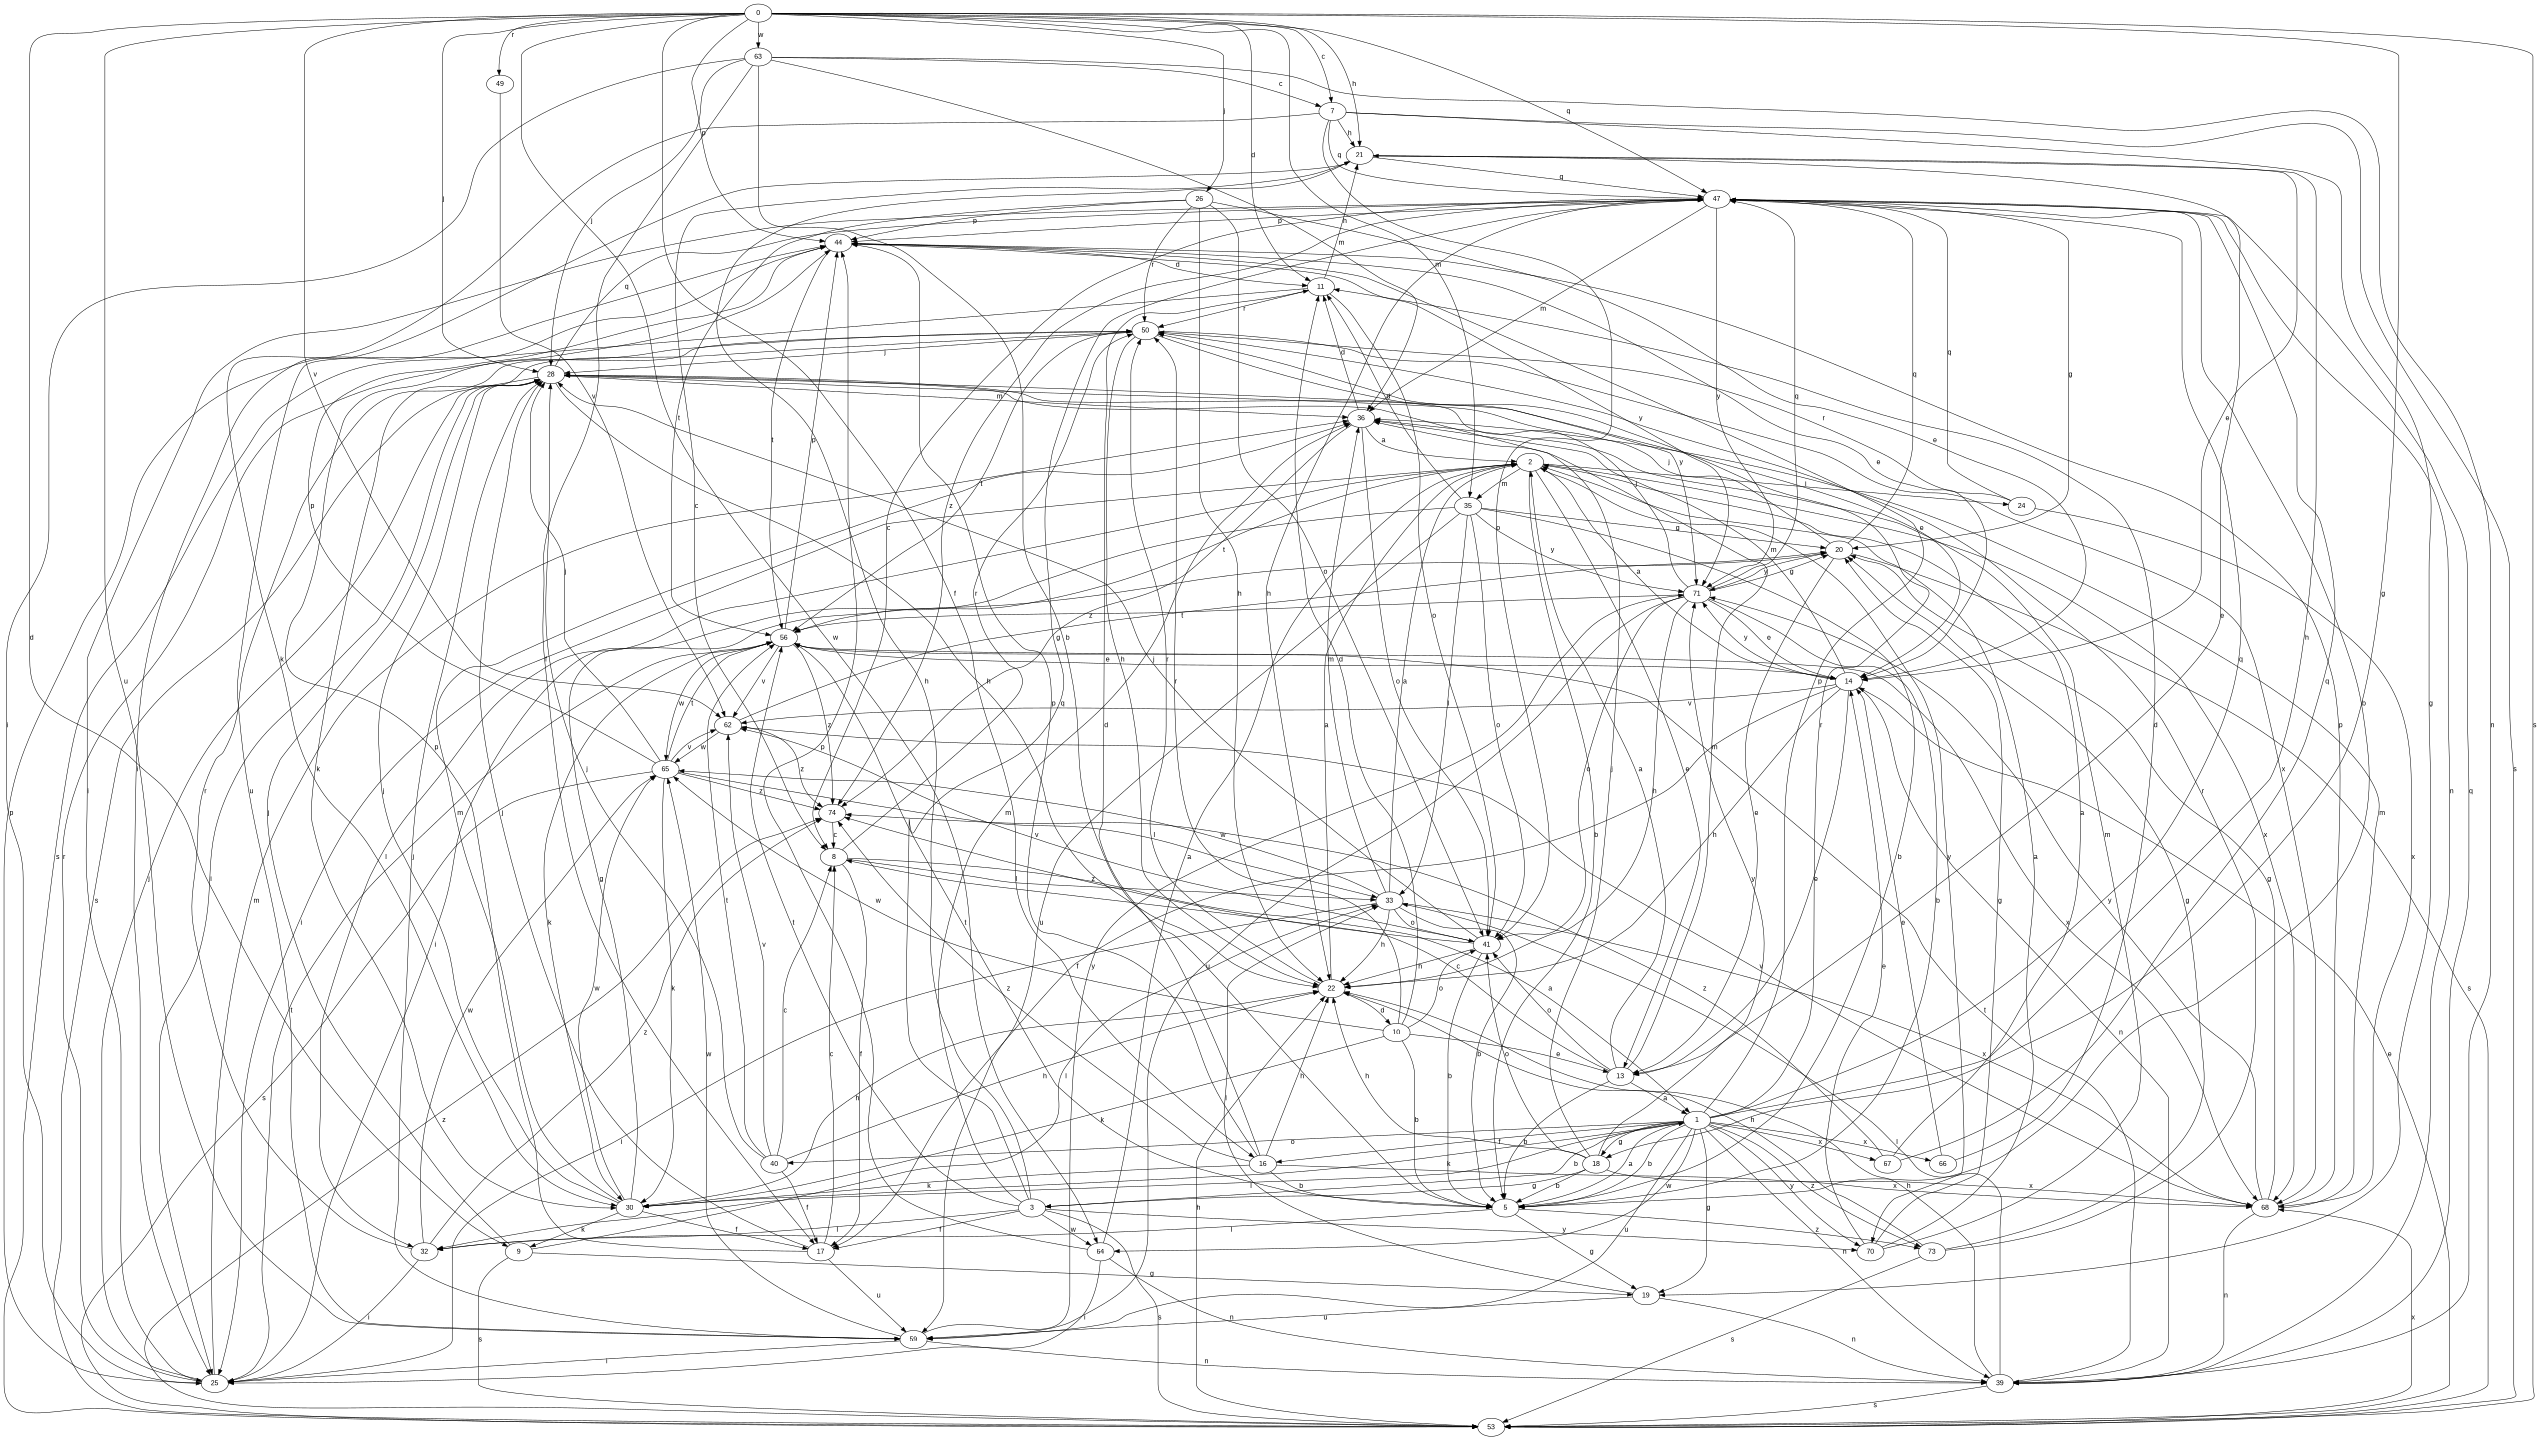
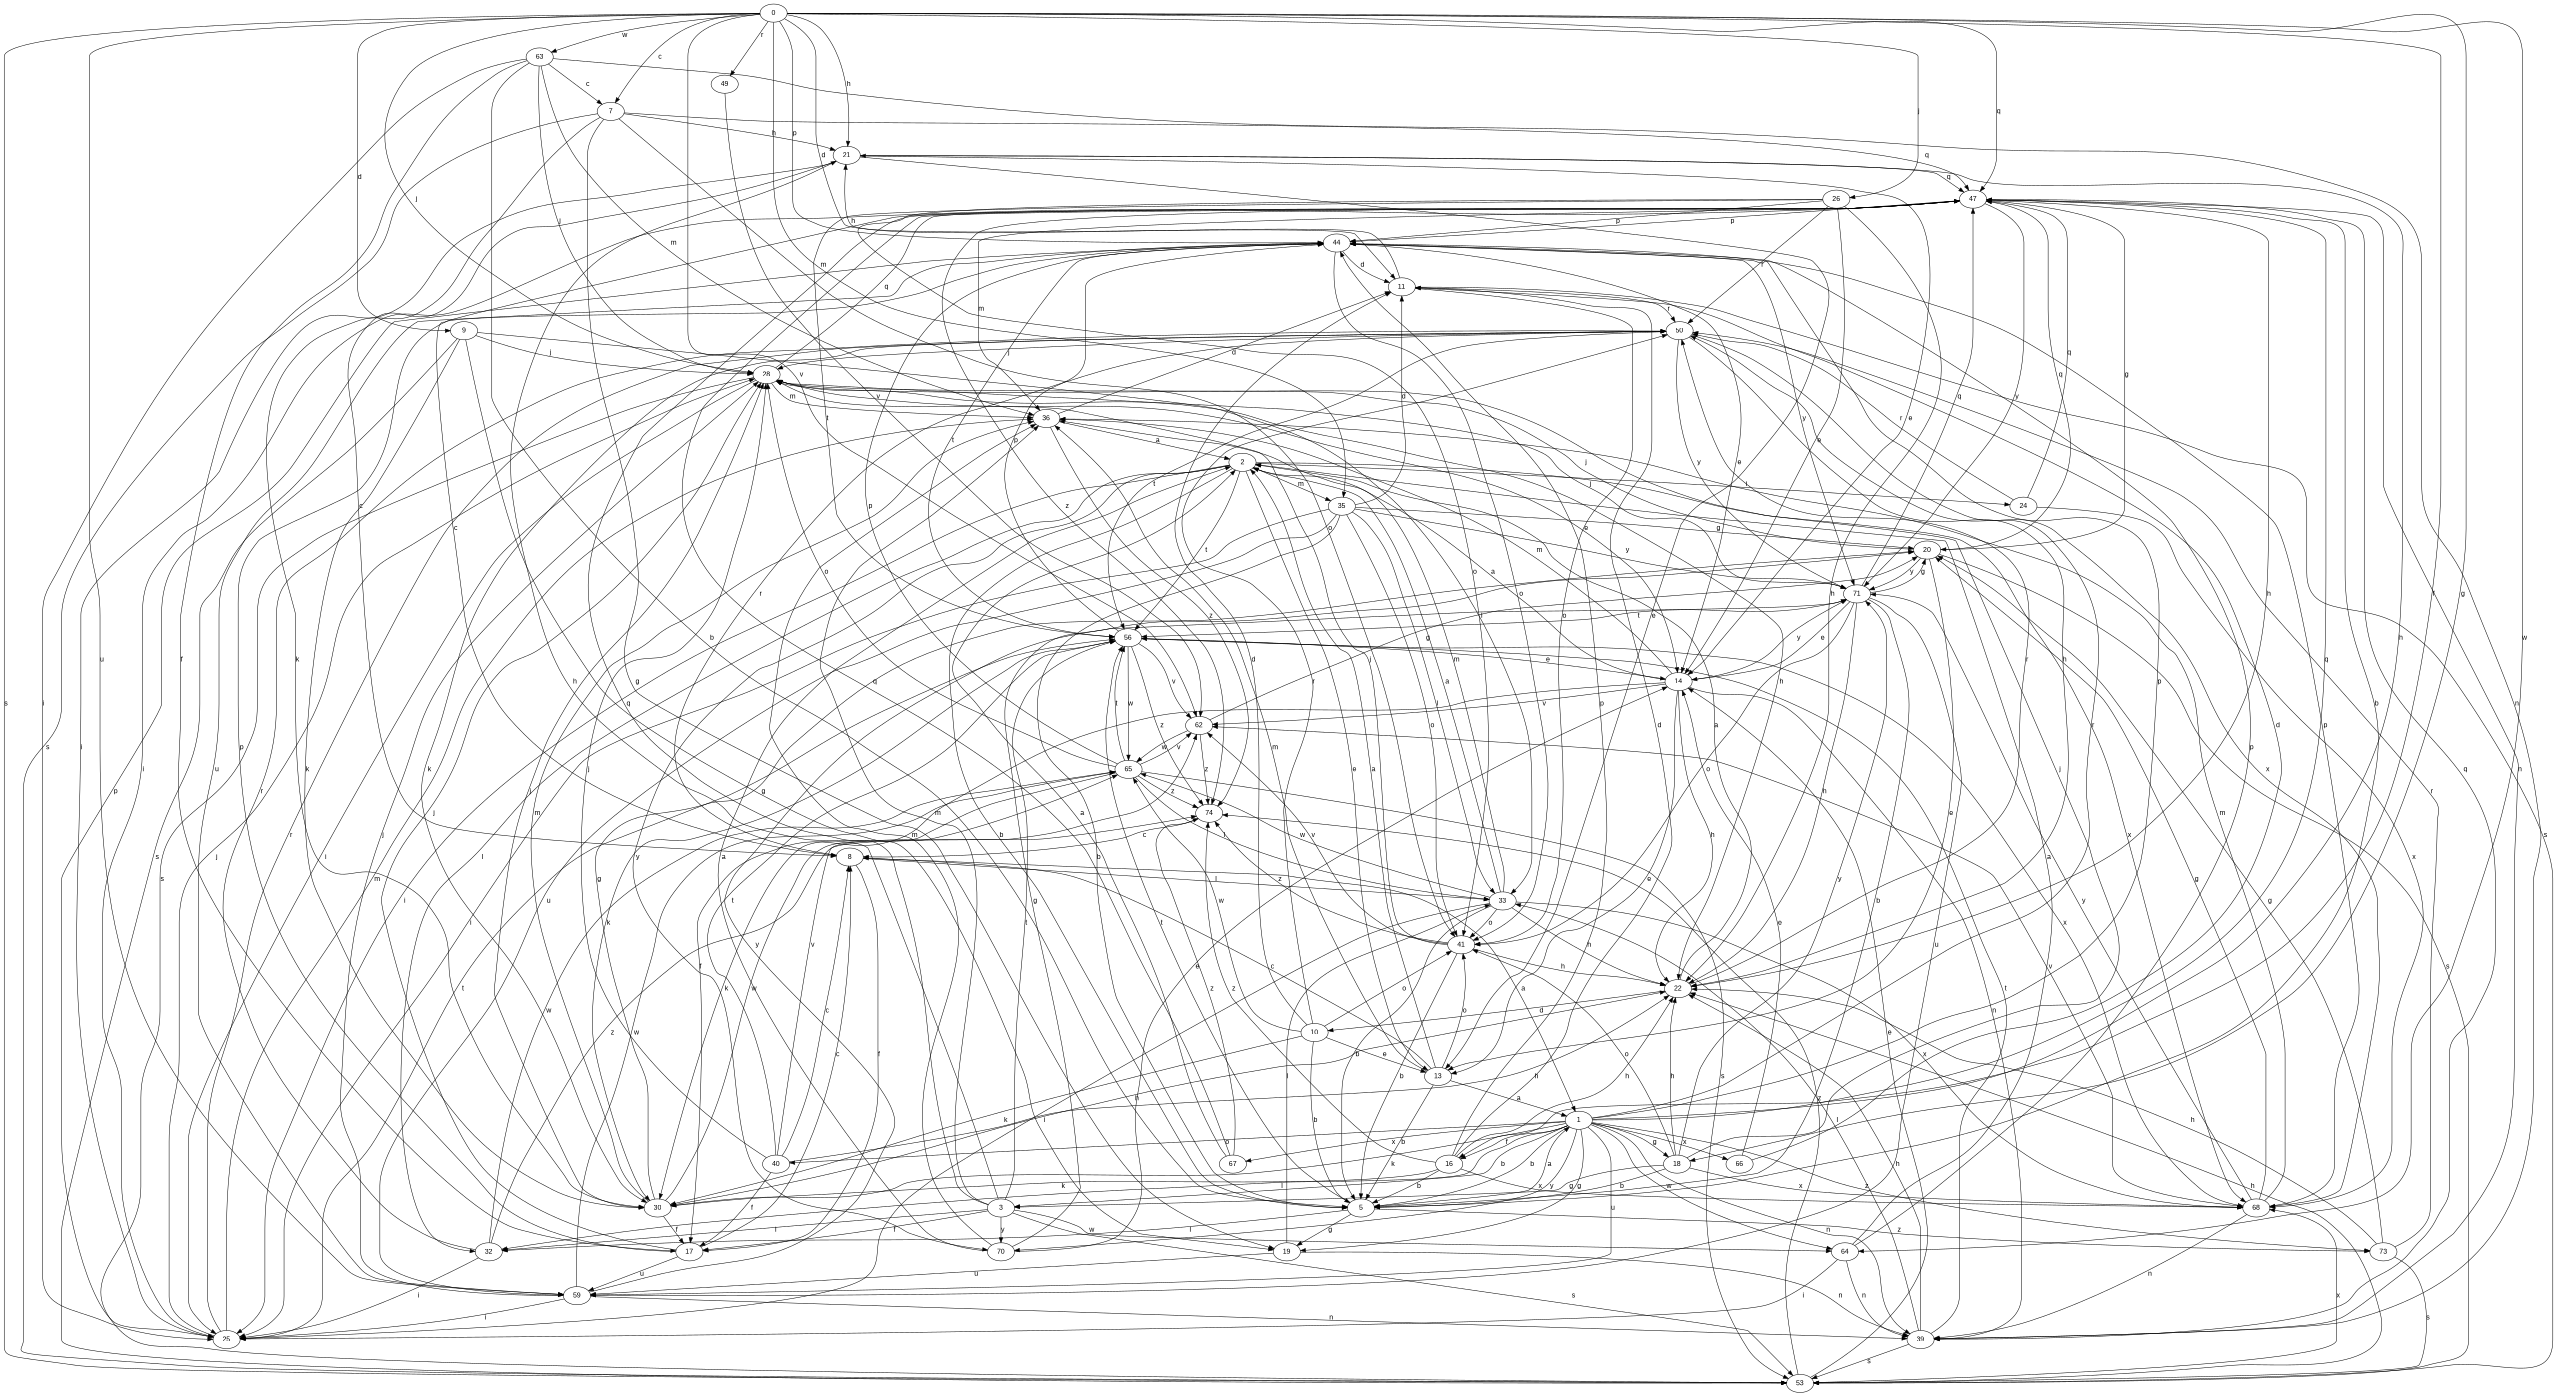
edge "65" -> "28": label "j" -> "o"
edge "36" -> "41": now "44" -> "41"
edge "30" -> "9": reversed
